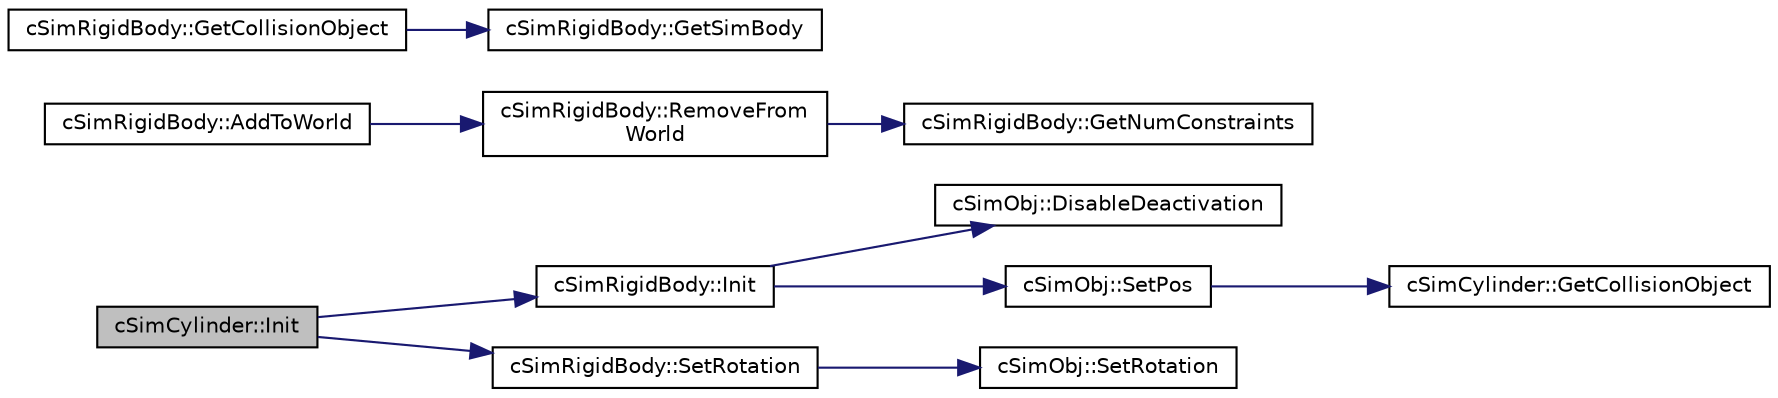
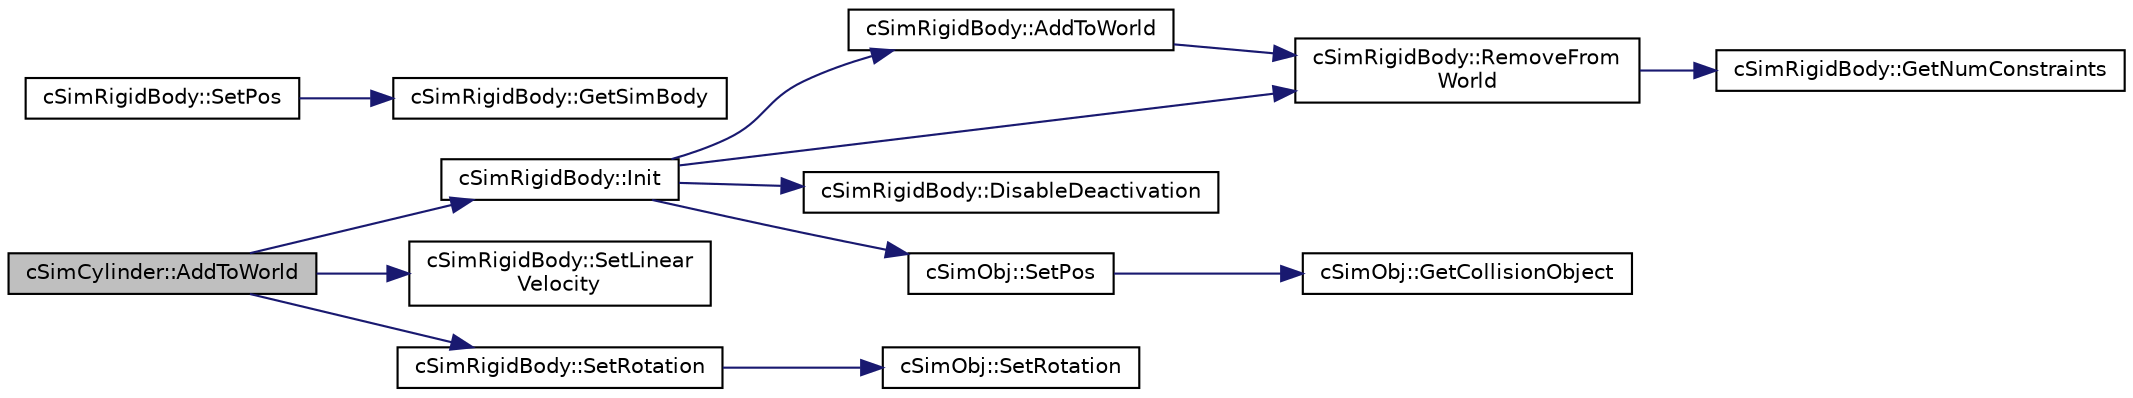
node "cSimRigidBody::GetCollisionObject": label "cSimRigidBody::GetCollisionObject" -> "cSimRigidBody::SetPos"
edge "cSimRigidBody::Init" -> "cSimRigidBody::AddToWorld": added
edge "cSimRigidBody::Init" -> "cSimRigidBody::RemoveFrom World": added
node "cSimObj::DisableDeactivation": label "cSimObj::DisableDeactivation" -> "cSimRigidBody::DisableDeactivation"
node "cSimRigidBody::SetLinear Velocity": added
node "cSimCylinder::GetCollisionObject": label "cSimCylinder::GetCollisionObject" -> "cSimObj::GetCollisionObject"
node "cSimCylinder::Init": label "cSimCylinder::Init" -> "cSimCylinder::AddToWorld"
